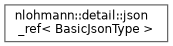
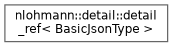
node "nlohmann::detail::json _ref< BasicJsonType >": label "nlohmann::detail::json _ref< BasicJsonType >" -> "nlohmann::detail::detail _ref< BasicJsonType >"
